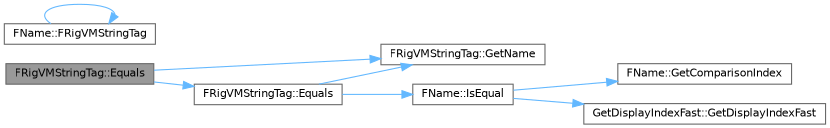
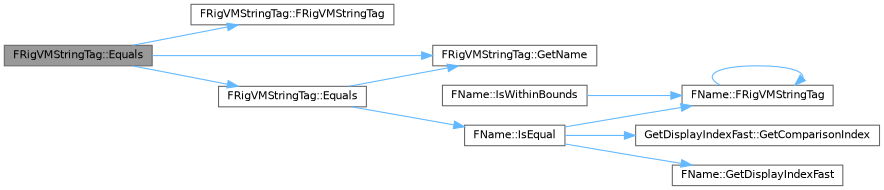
node "FRigVMStringTag::FRigVMStringTag": added
node "FName::GetComparisonIndex": label "FName::GetComparisonIndex" -> "GetDisplayIndexFast::GetComparisonIndex"
node "FName::IsWithinBounds": added
node "GetDisplayIndexFast::GetDisplayIndexFast": label "GetDisplayIndexFast::GetDisplayIndexFast" -> "FName::GetDisplayIndexFast"
edge "FName::IsEqual" -> "FName::FRigVMStringTag": added
